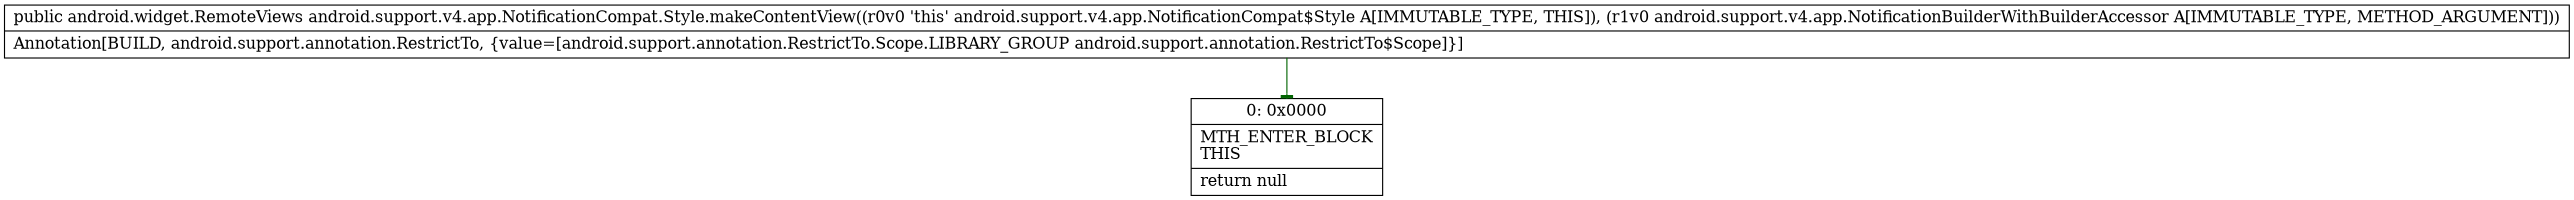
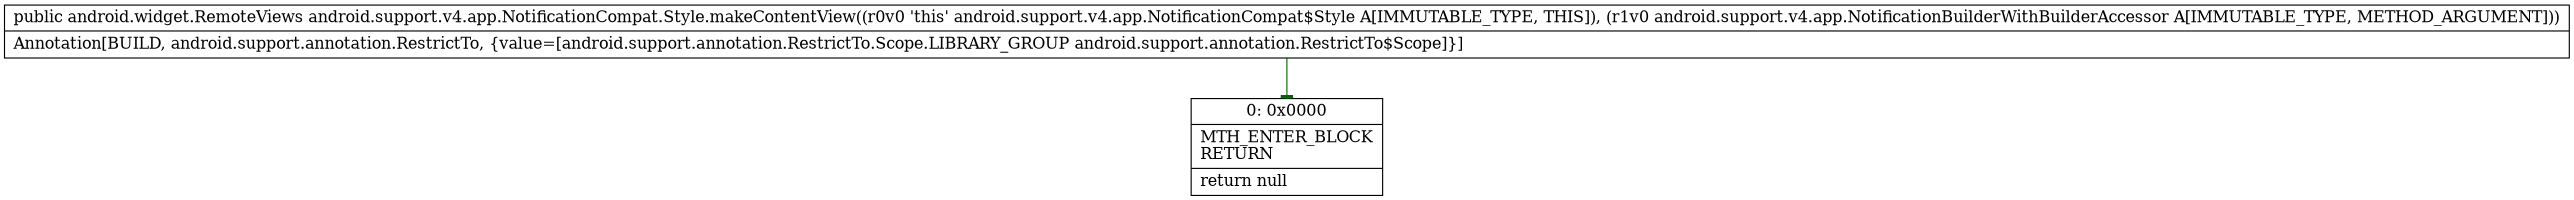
node "0: 0x0000": text "THIS" -> "RETURN"
